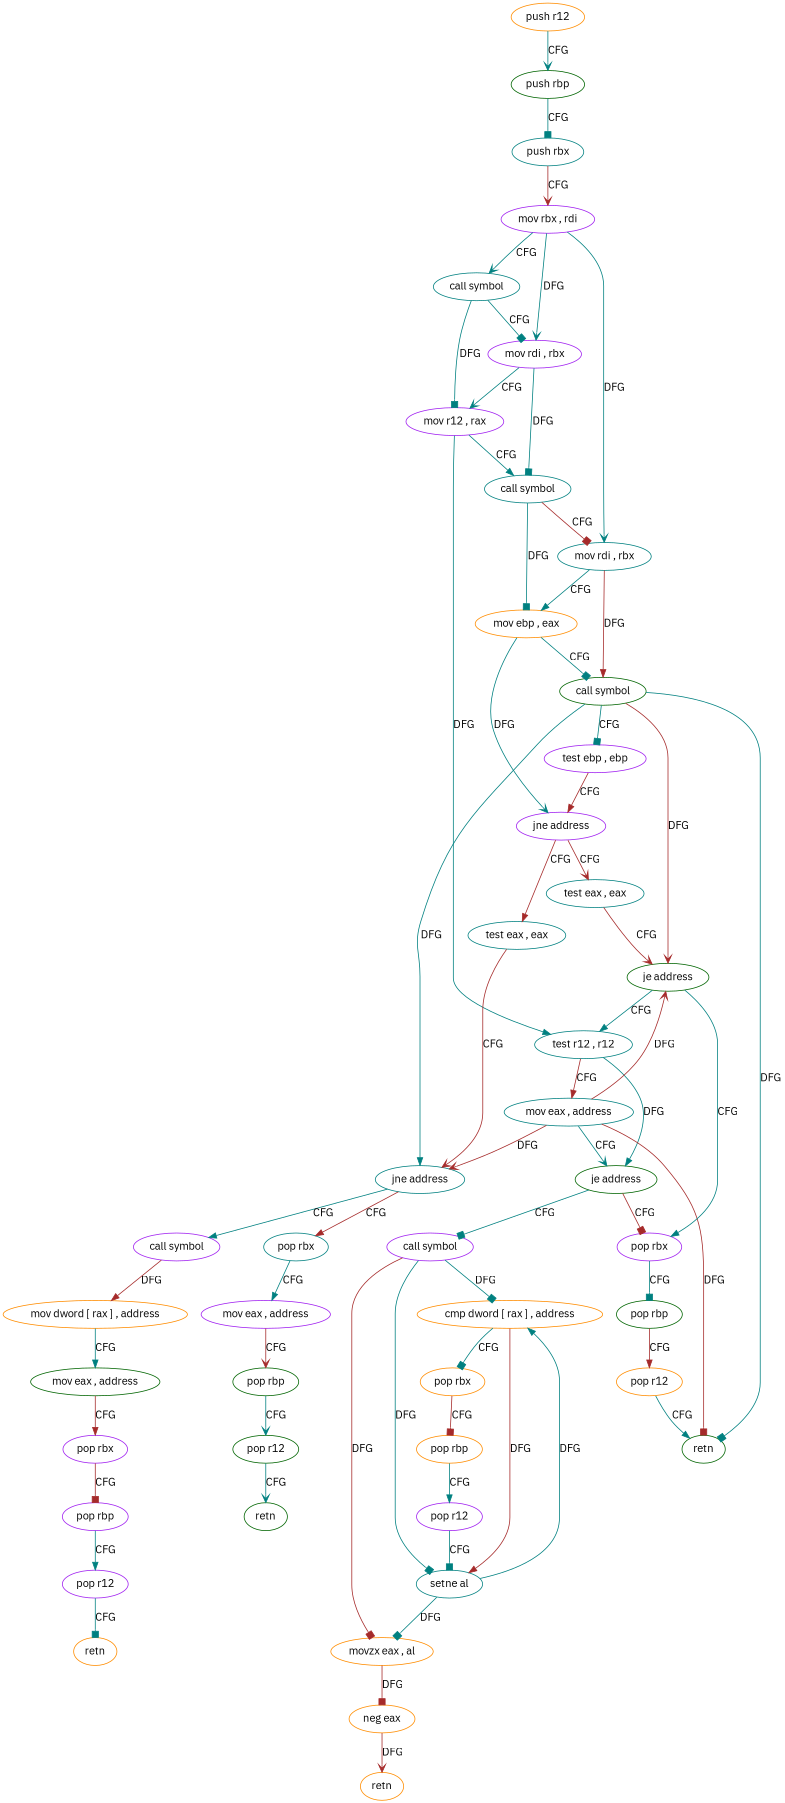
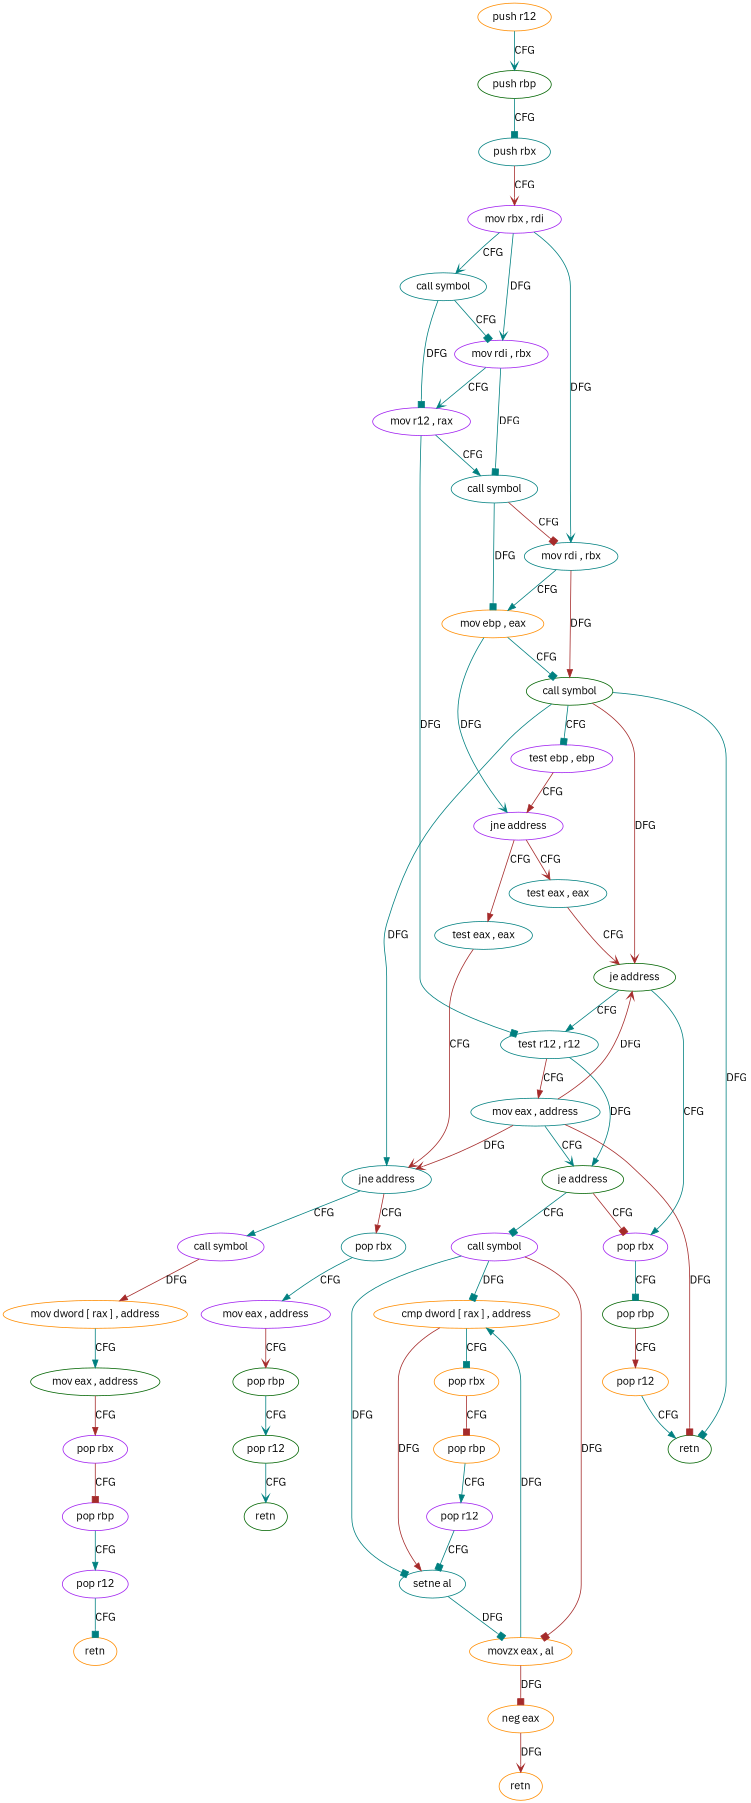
edge "mov r12 , rax" -> "test r12 , r12": arrowhead normal -> box
edge "setne al" -> "cmp dword [ rax ] , address": now "movzx eax , al" -> "cmp dword [ rax ] , address"
